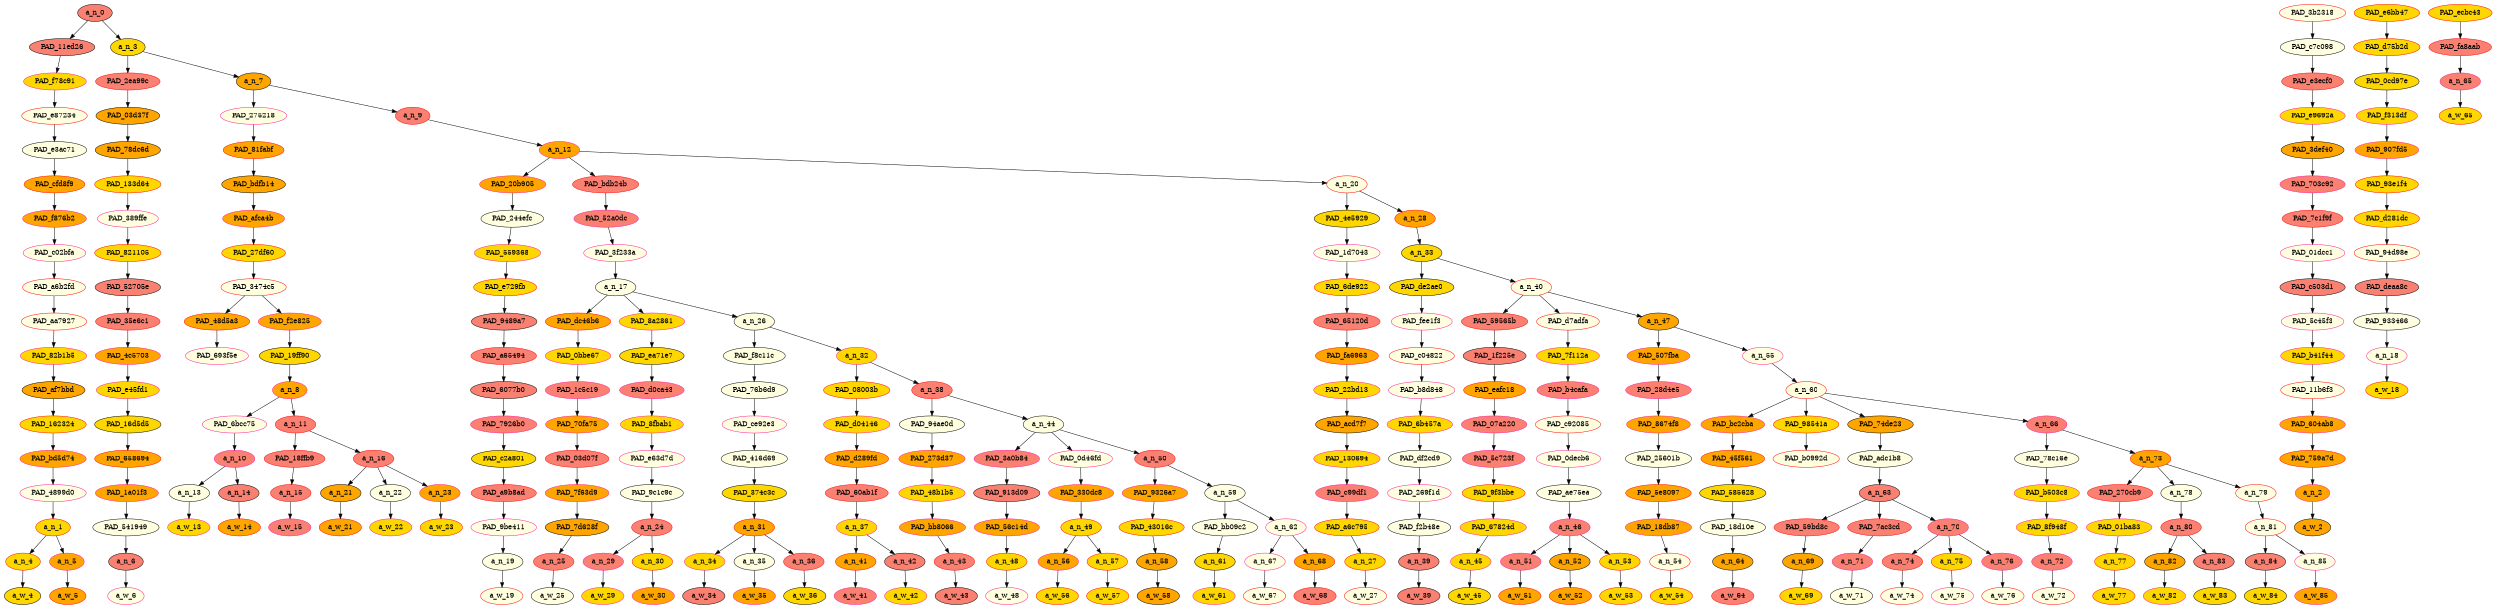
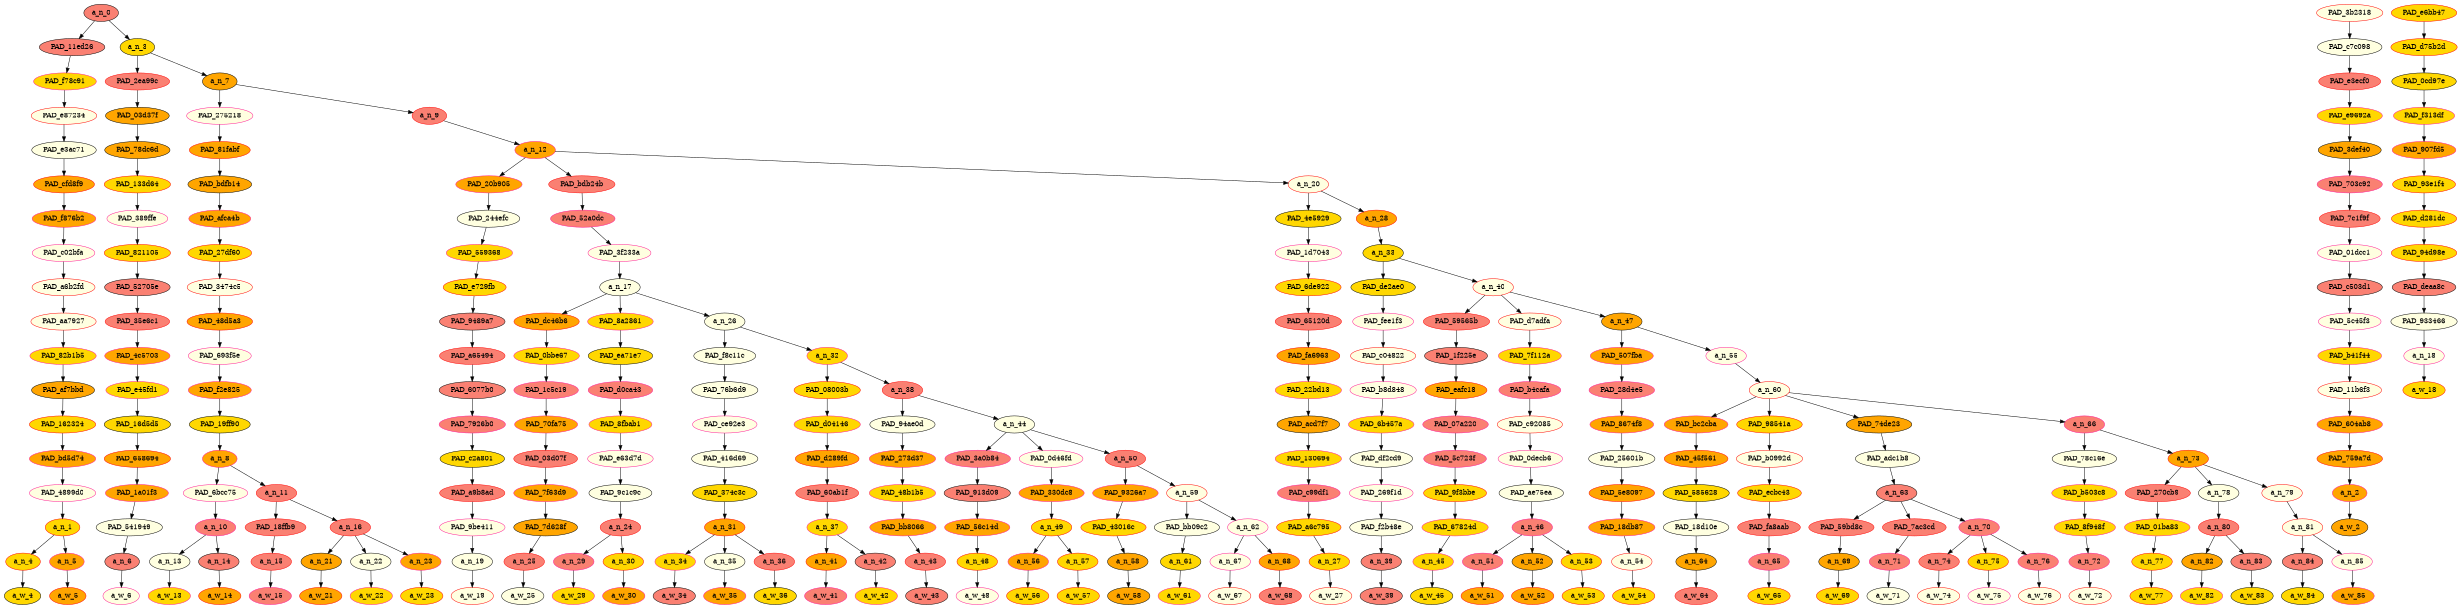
node "PAD_94d98e": fillcolor lightyellow -> gold
edge "PAD_3474c5" -> "PAD_f2e825": now "PAD_693f5e" -> "PAD_f2e825"
edge "PAD_b0992d" -> "PAD_ecbc43": added
node "a_n_59": color black -> red
